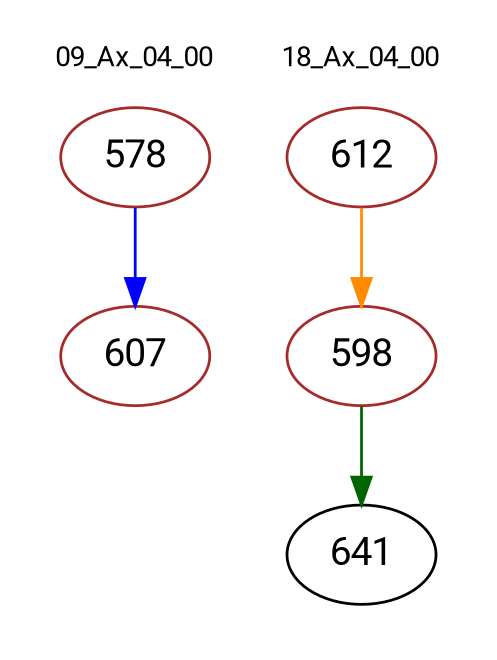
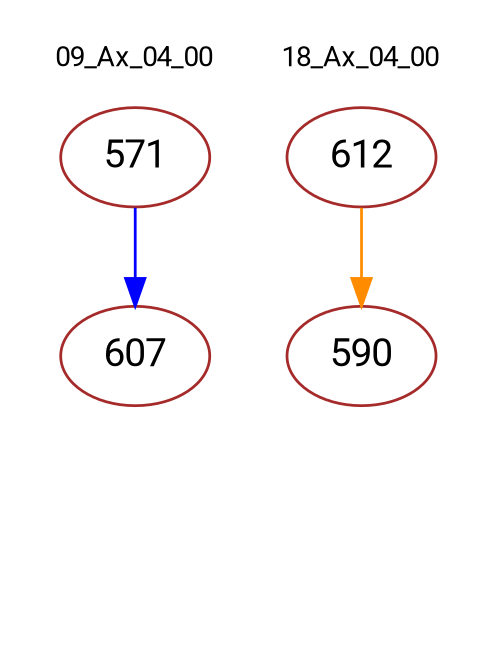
node "578": label "578" -> "571"
node "598": label "598" -> "590"
node "641": removed
